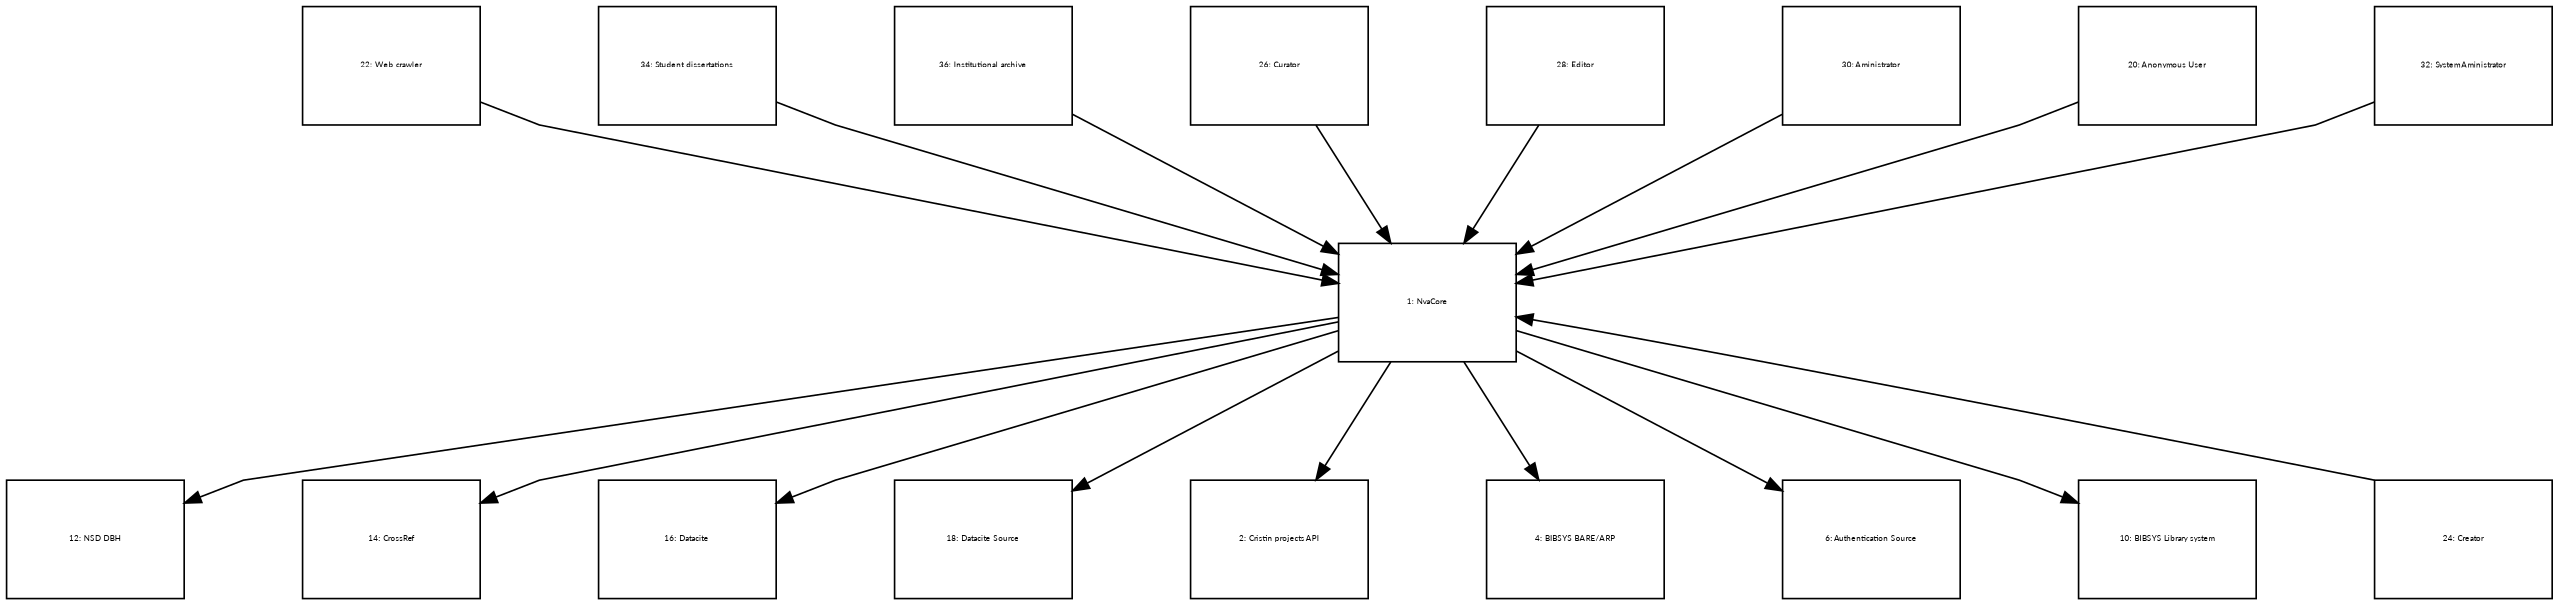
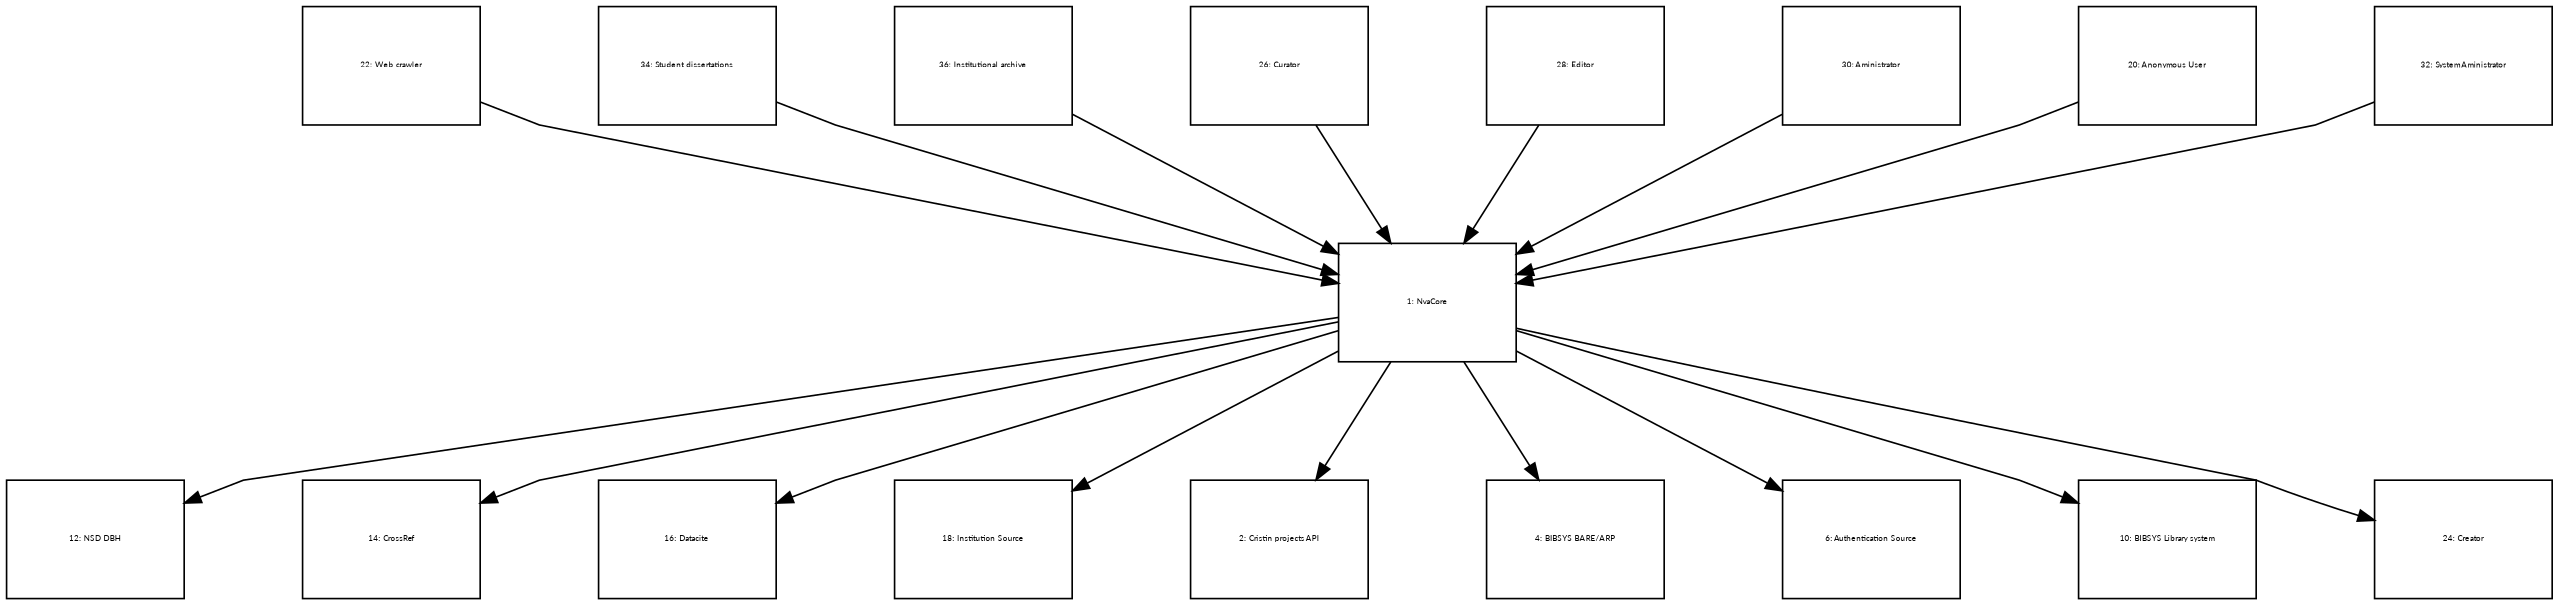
edge "24: Creator" -> "1: NvaCore": reversed
node "18: Datacite Source": label "18: Datacite Source" -> "18: Institution Source"
